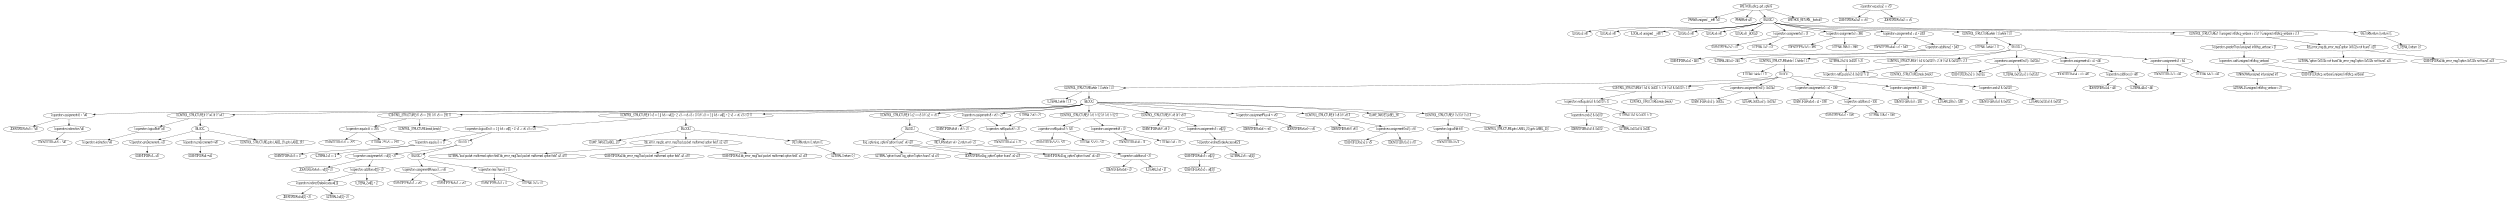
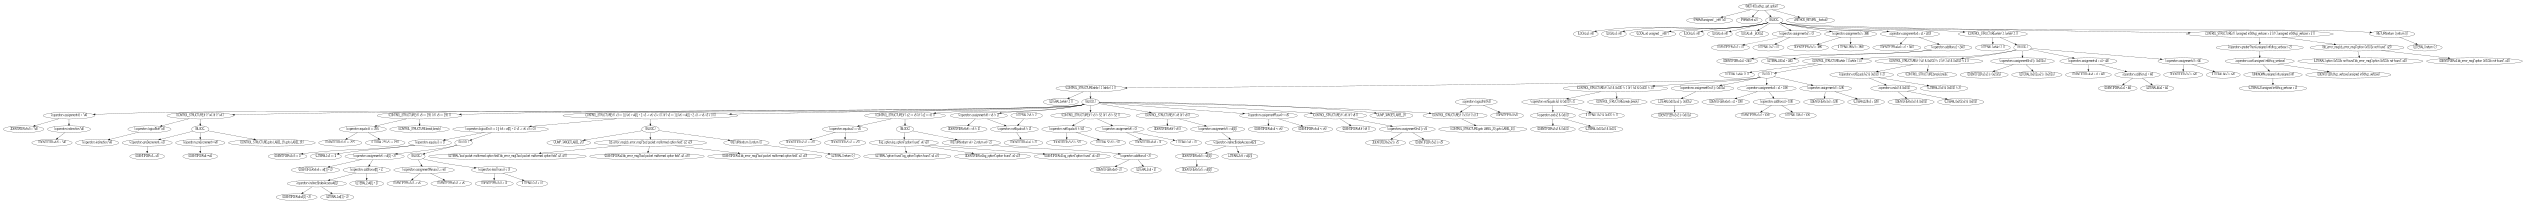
edge "(LITERAL,2,(v2 & 0x202) != 2)" -> "(<operator>.notEquals,(v2 & 0x202) != 2)": reversed
edge "(<operators>.assignmentOr,v2 |= 0x101u)" -> "(IDENTIFIER,v2,v2 |= 0x101u)": now "(LITERAL,0x101u,v2 |= 0x101u)" -> "(IDENTIFIER,v2,v2 |= 0x101u)"
edge "(CONTROL_STRUCTURE,if ( !v3 ),if ( !v3 ))" -> "(<operator>.logicalNot,!v3)": reversed
edge "(CONTROL_STRUCTURE,if ( a2 == v5 ),if ( a2 == v5 ))" -> "(<operator>.equals,a2 == v5)": added
